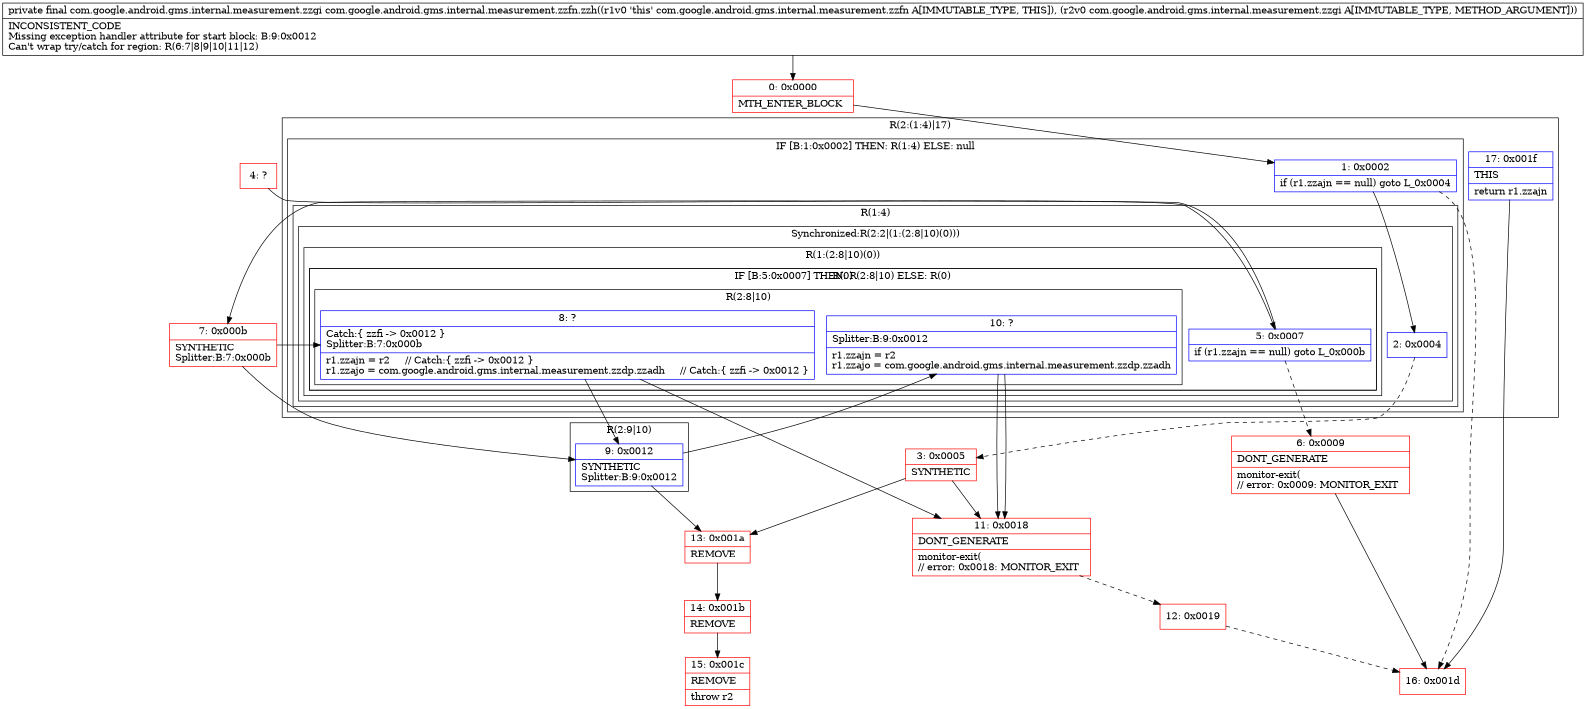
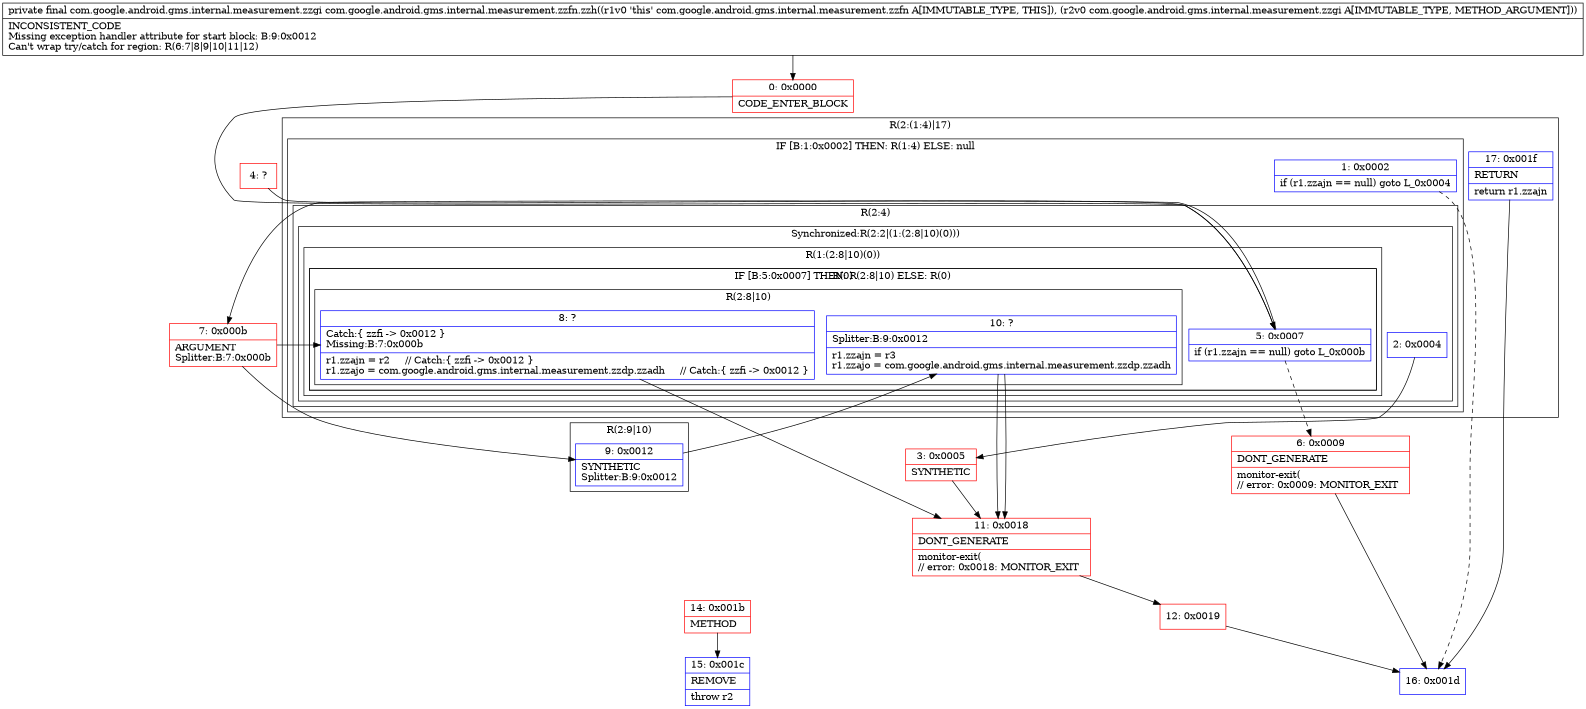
node "0: 0x0000": text "MTH_ENTER_BLOCK" -> "CODE_ENTER_BLOCK"
edge "0: 0x0000" -> "1: 0x0002": now "0: 0x0000" -> "5: 0x0007"
node "17: 0x001f": text "THIS" -> "RETURN"
cluster "R(1:4)": label "R(1:4)" -> "R(2:4)"
edge "1: 0x0002" -> "2: 0x0004": removed
node "8: ?": text "Splitter:B:7:0x000b" -> "Missing:B:7:0x000b"
node "7: 0x000b": text "SYNTHETIC" -> "ARGUMENT"
node "10: ?": text "r1.zzajn = r2" -> "r1.zzajn = r3"
edge "8: ?" -> "9: 0x0012": removed
edge "2: 0x0004" -> "3: 0x0005": style dashed -> solid
node "13: 0x001a": removed
edge "11: 0x0018" -> "12: 0x0019": style dashed -> solid
node "14: 0x001b": text "REMOVE" -> "METHOD"
edge "12: 0x0019" -> "16: 0x001d": style dashed -> solid
node "15: 0x001c": color red -> blue
node "16: 0x001d": color red -> blue
